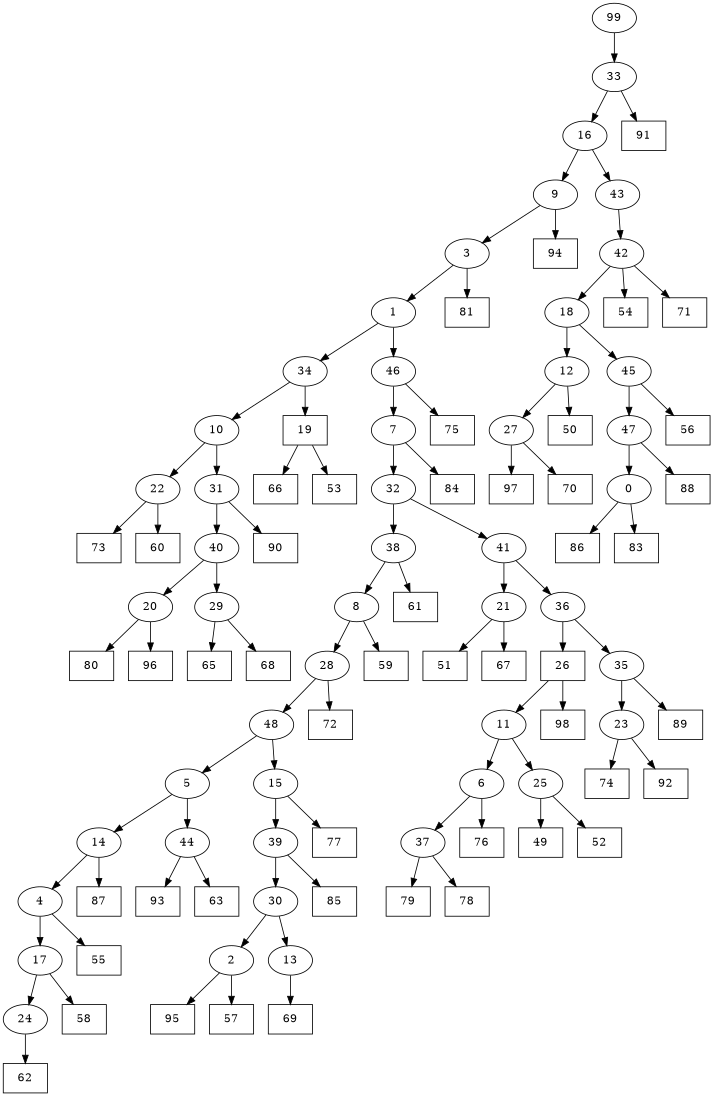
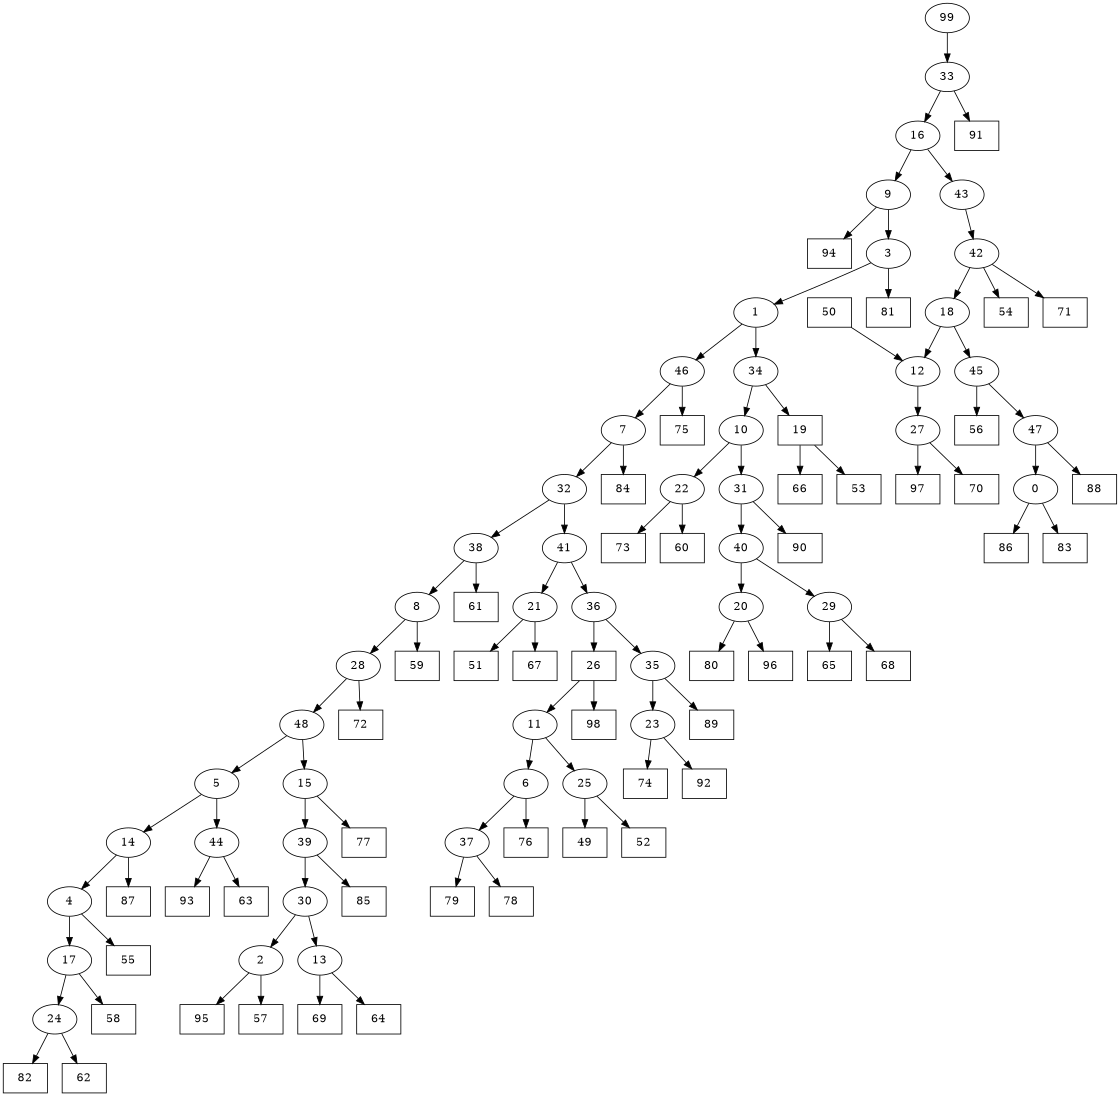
edge "12" -> "50": reversed
node "64": added
node "82": added
